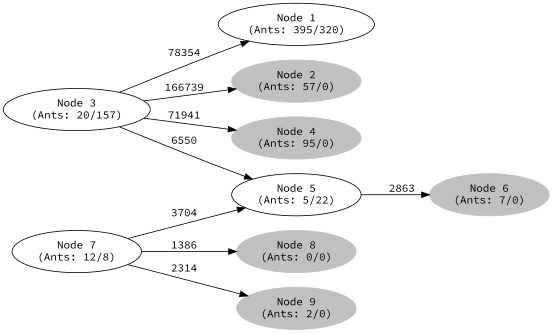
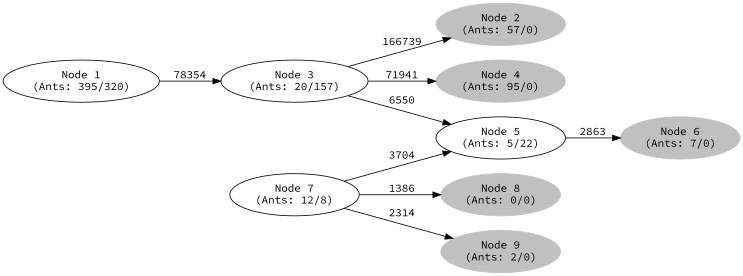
edge "Node 3 (Ants: 20/157)" -> "Node 1 (Ants: 395/320)": reversed
